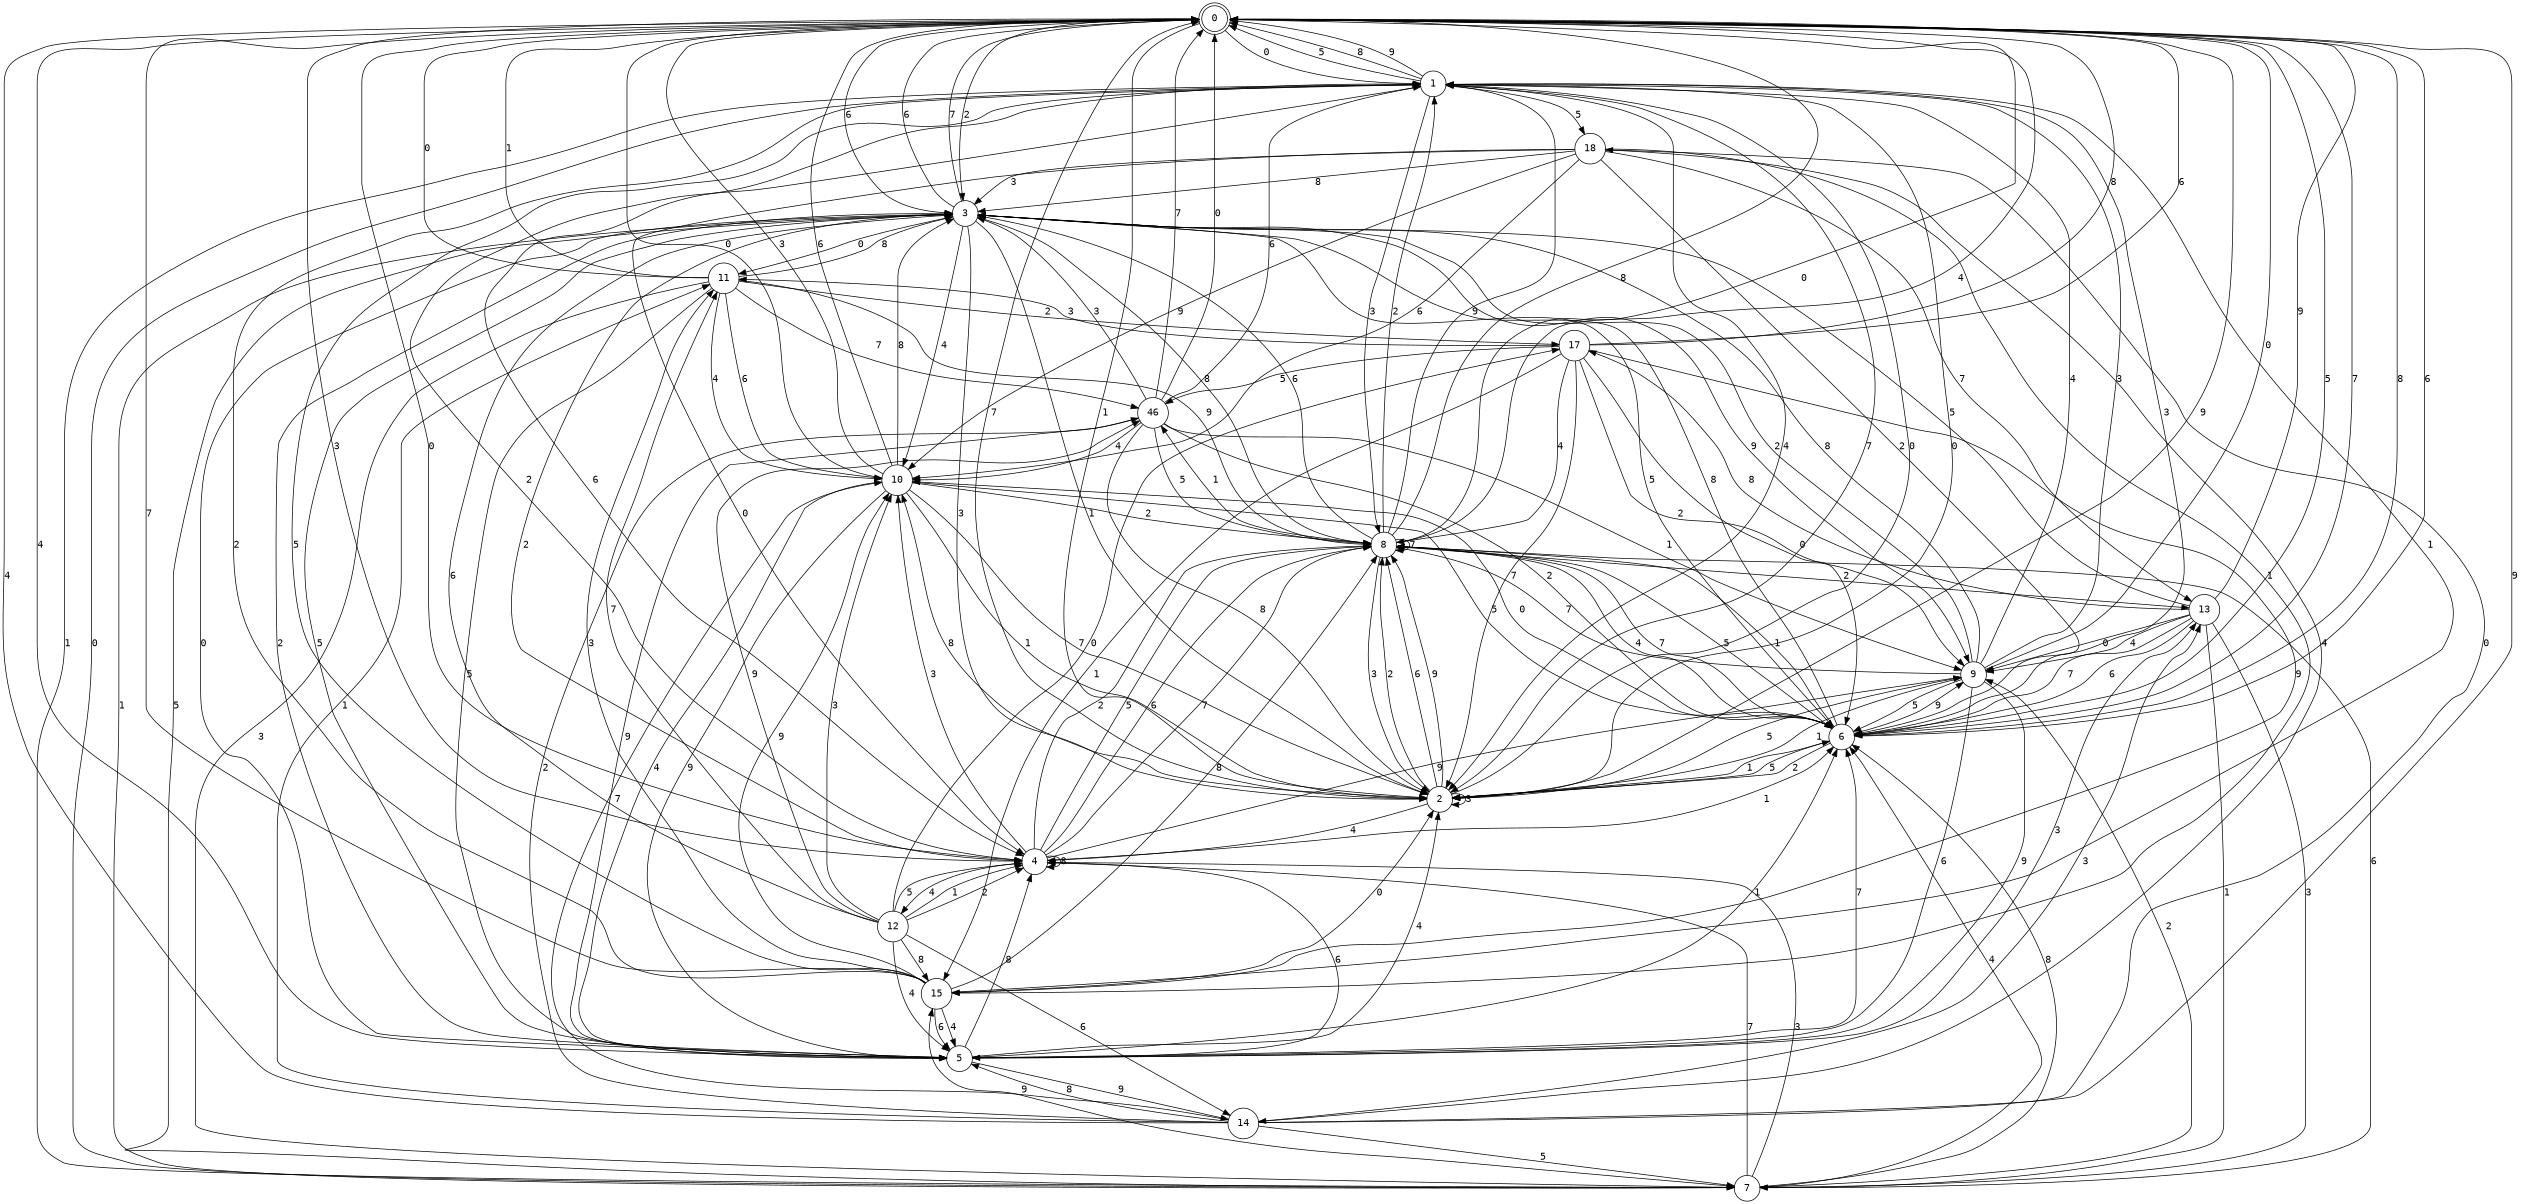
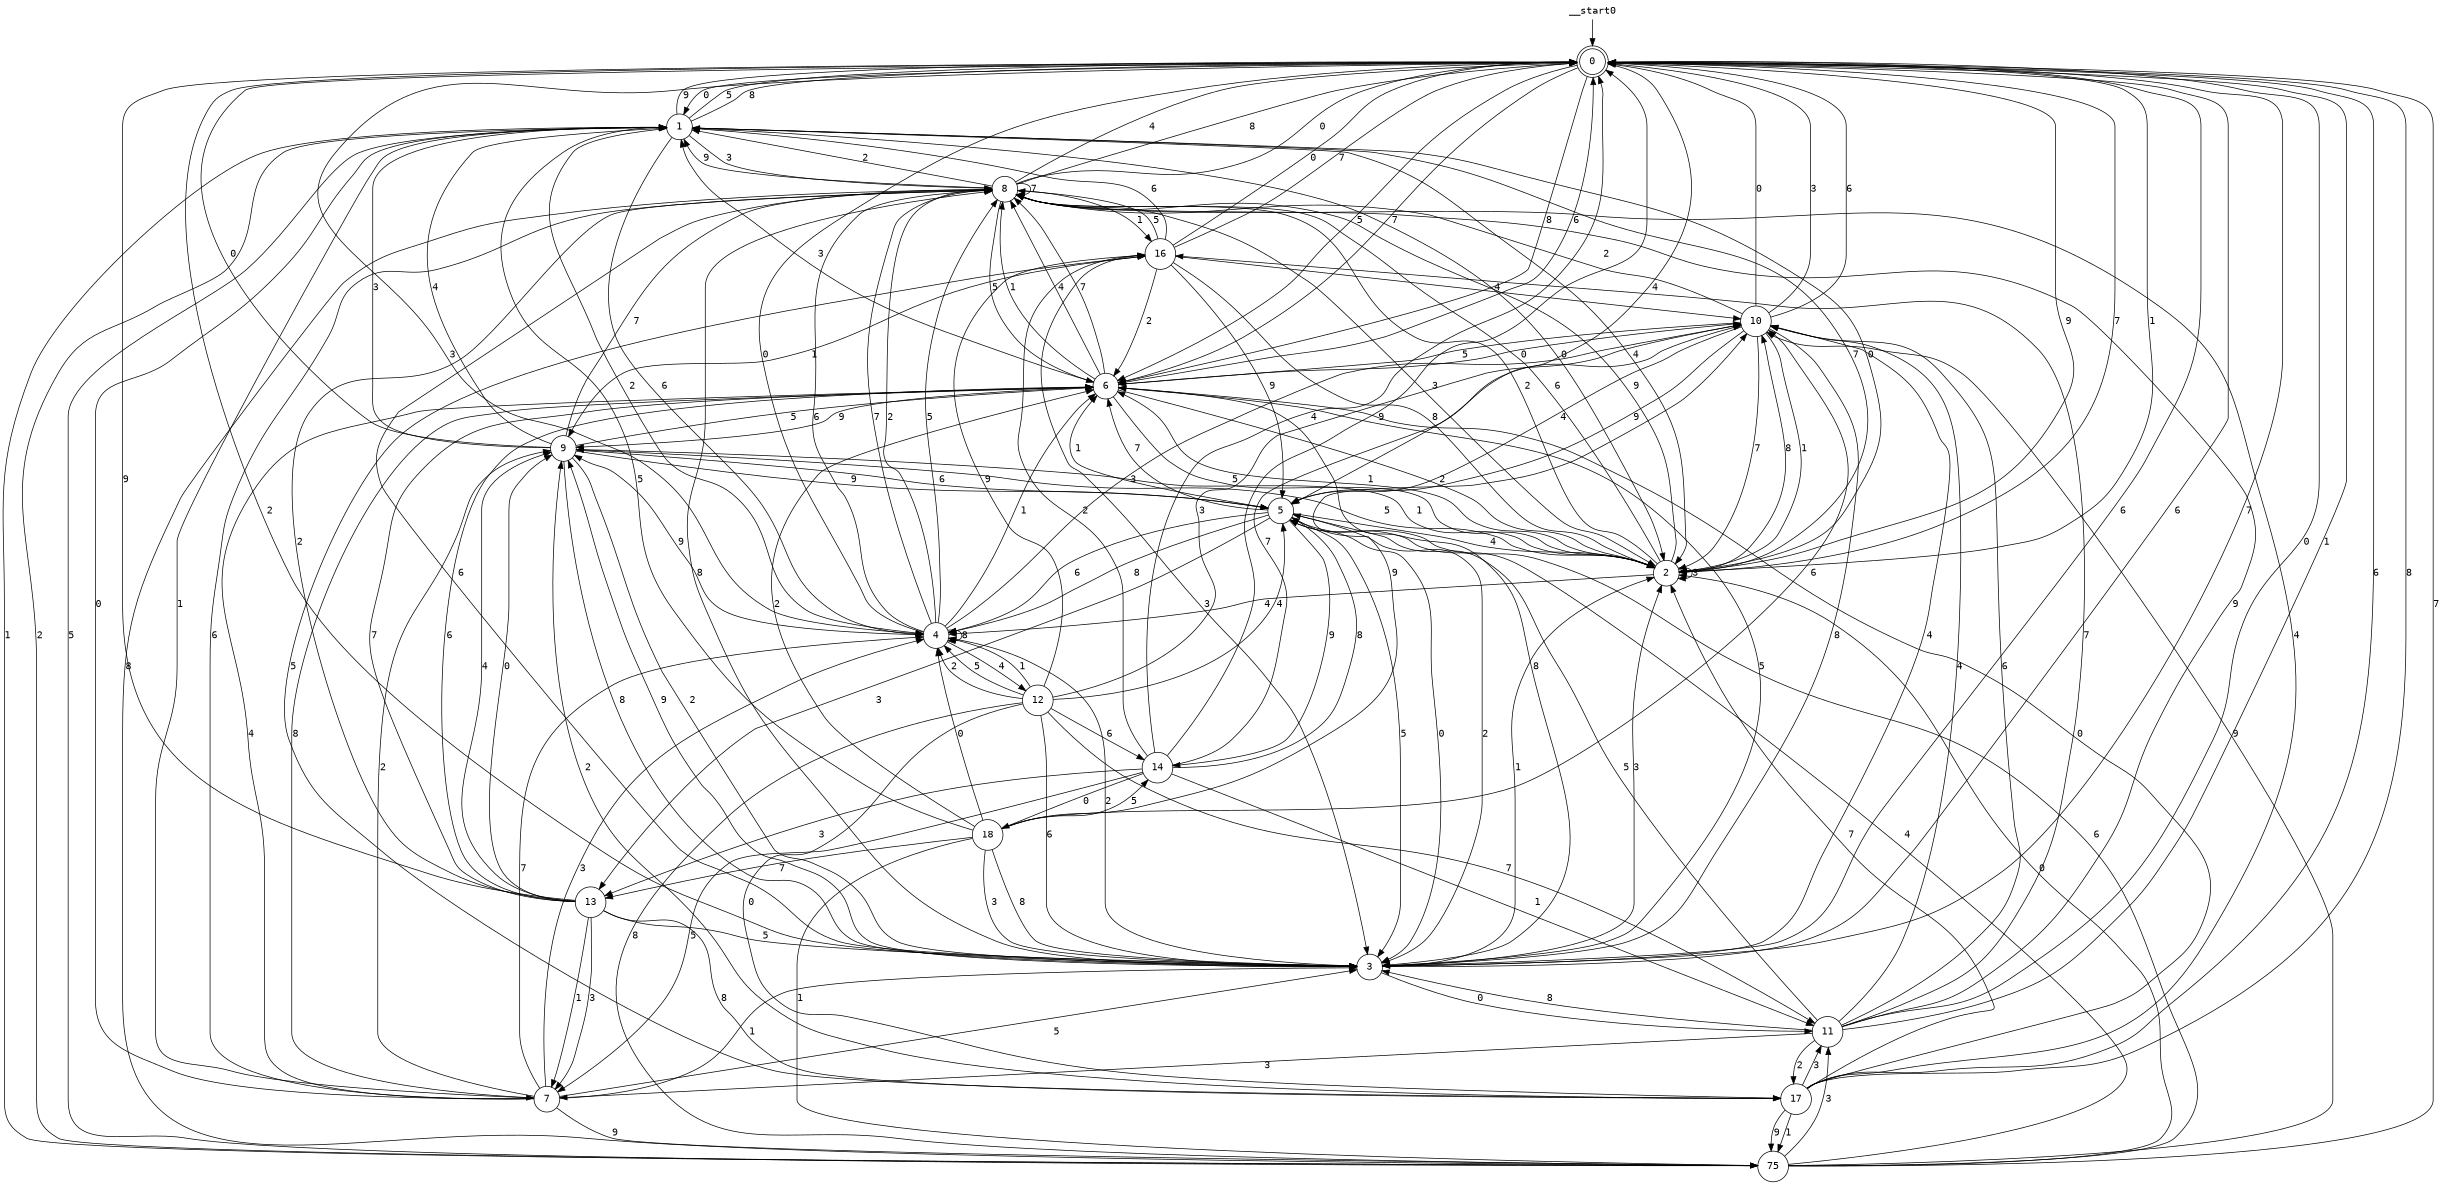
node "__start0": added
edge "1" -> "18": reversed
node "46": label "46" -> "16"
edge "8" -> "13": reversed
edge "18" -> "14": label "4" -> "5"
node "15": label "15" -> "75"
